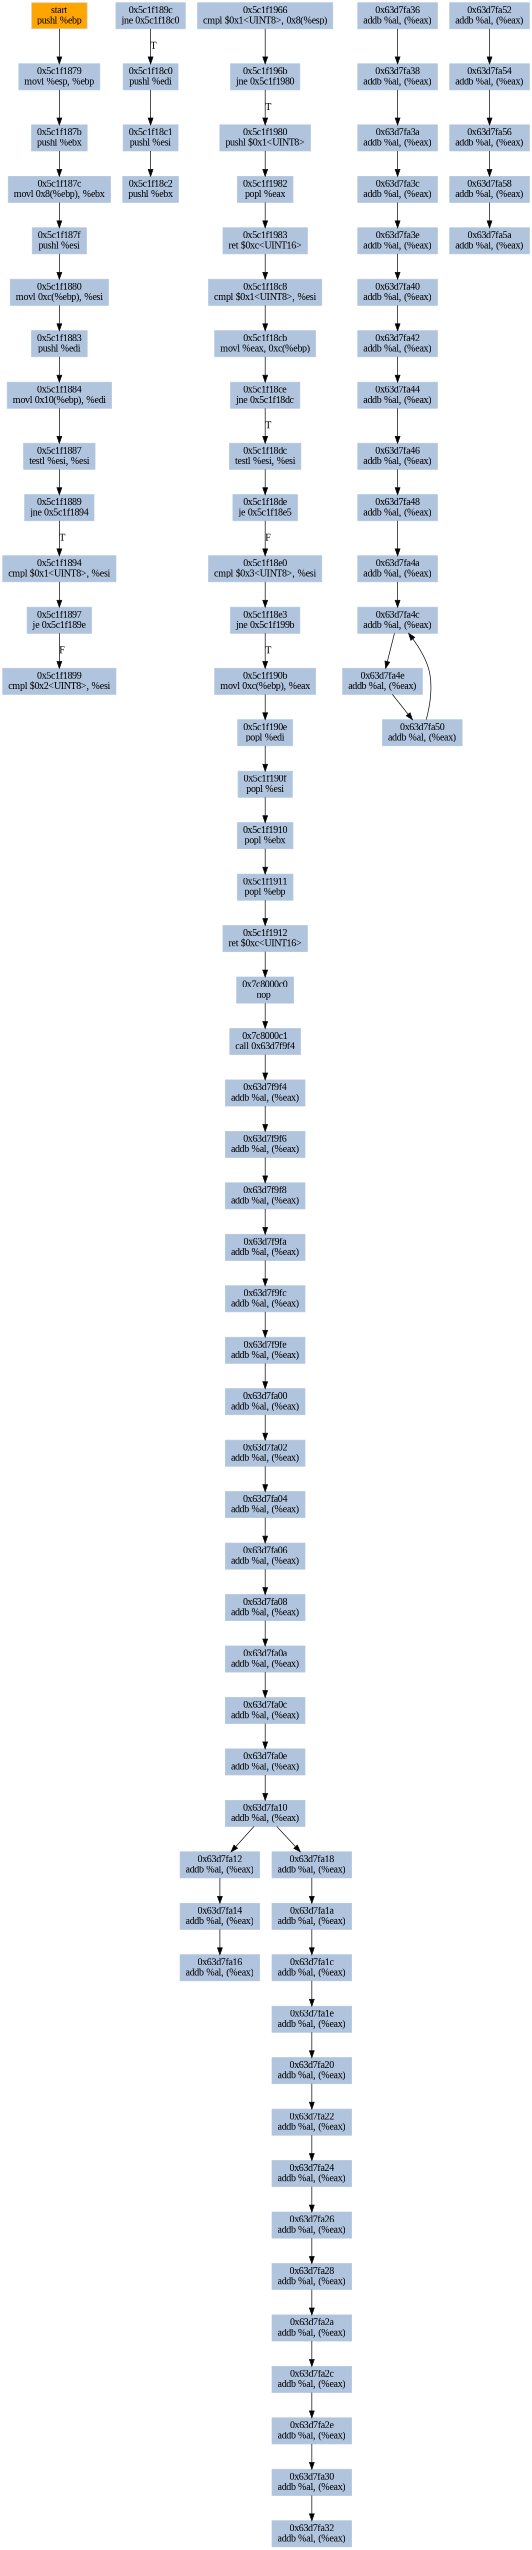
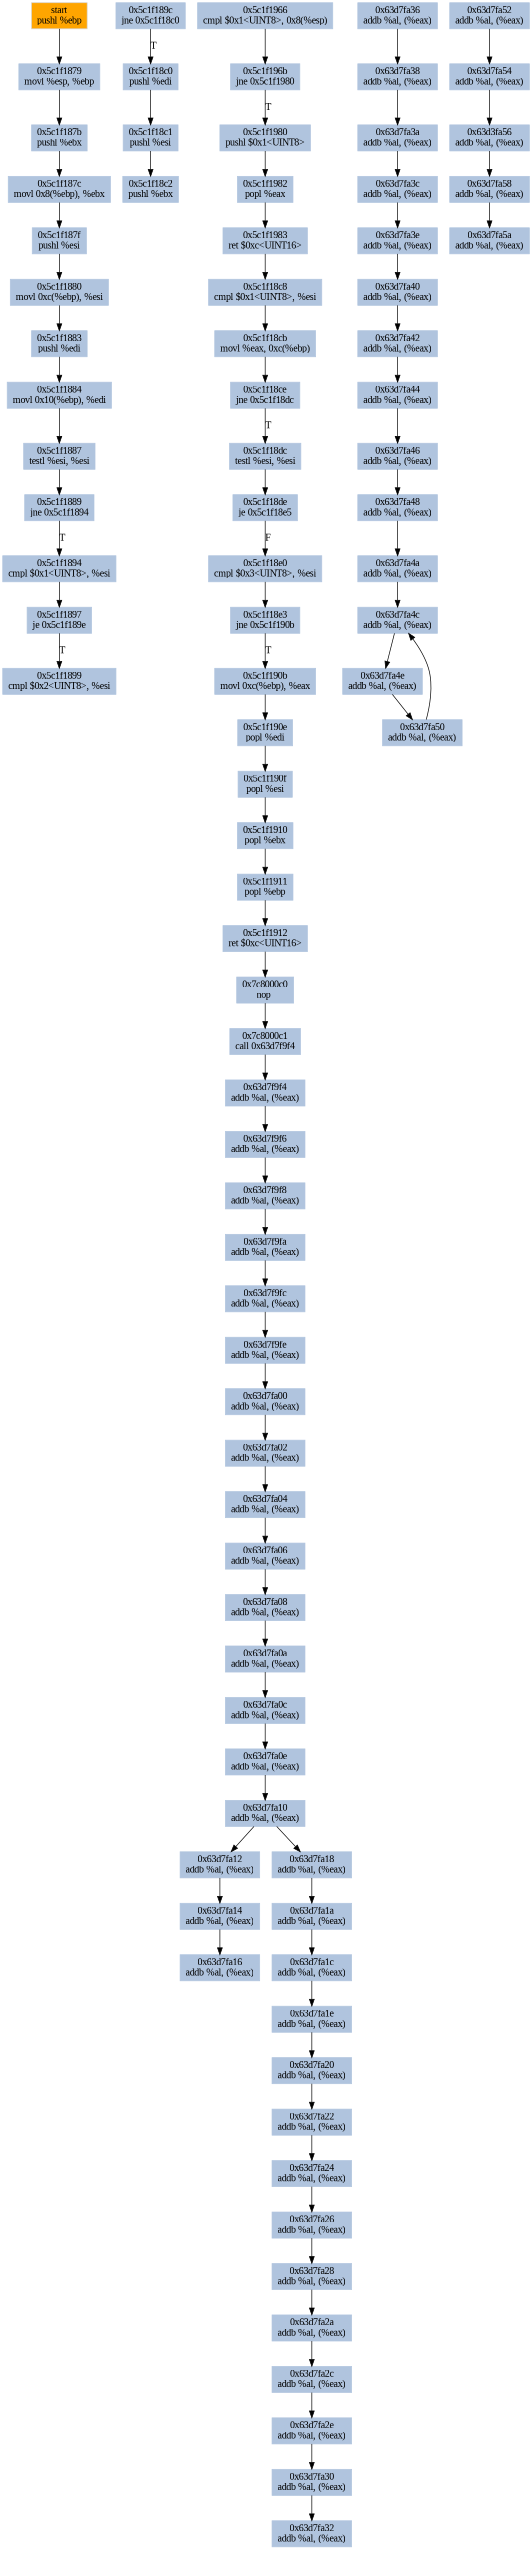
node "0x63d7fa56 addb %al, (%eax)": label "0x63d7fa56 addb %al, (%eax)" -> "0x63d3fa56 addb %al, (%eax)"
node "0x5c1f18e3 jne 0x5c1f199b": label "0x5c1f18e3 jne 0x5c1f199b" -> "0x5c1f18e3 jne 0x5c1f190b"
edge "0x5c1f1897 je 0x5c1f189e" -> "0x5c1f1899 cmpl $0x2<UINT8>, %esi": label "F" -> "T"
